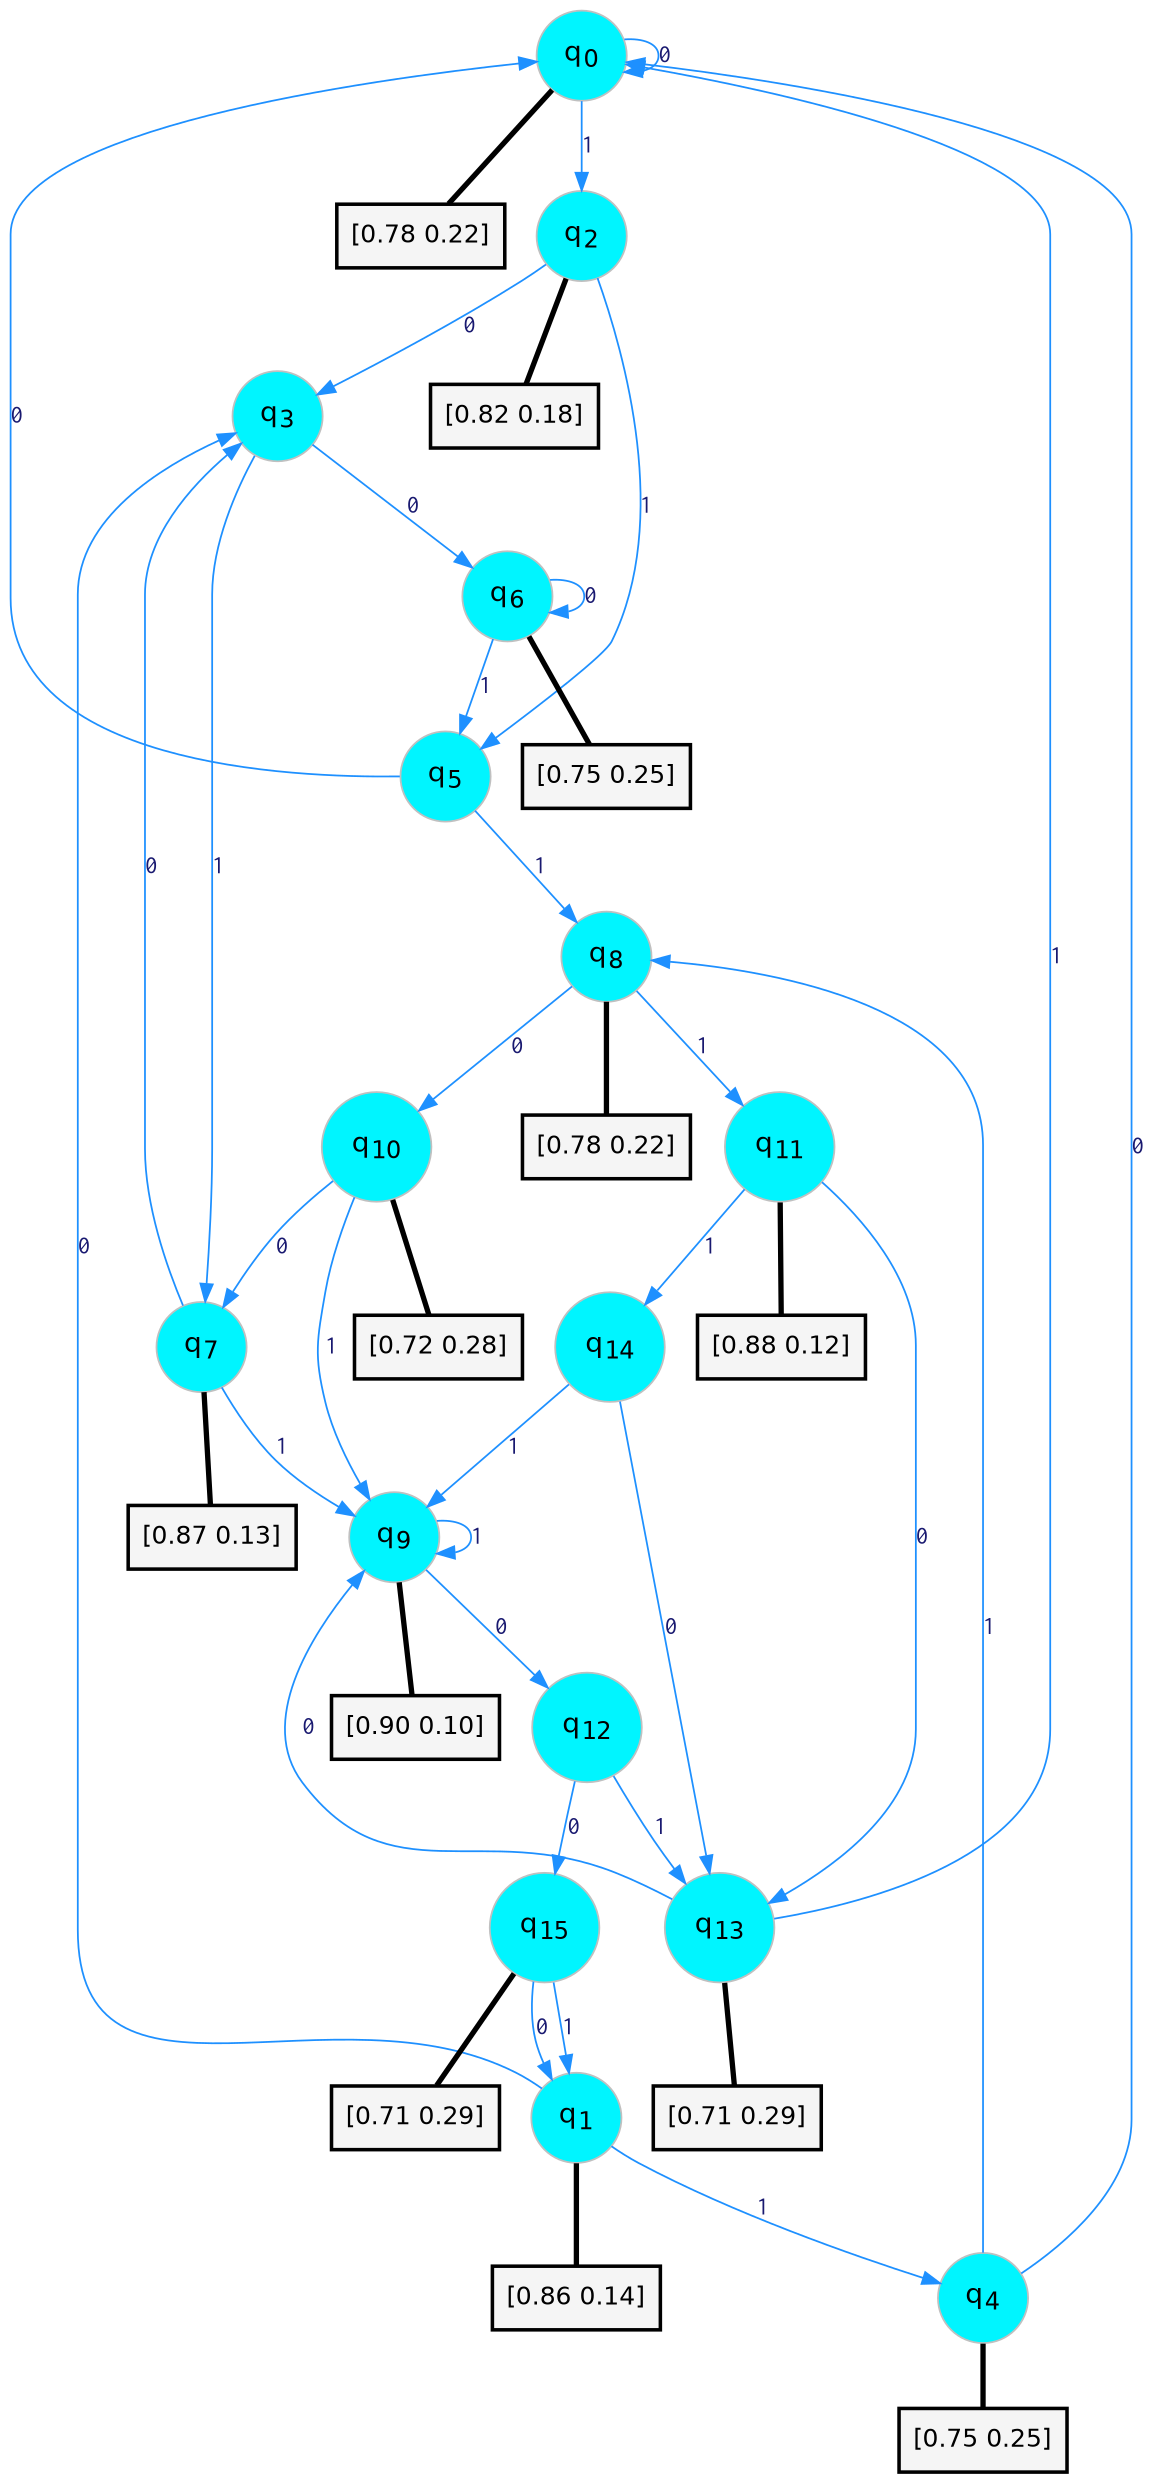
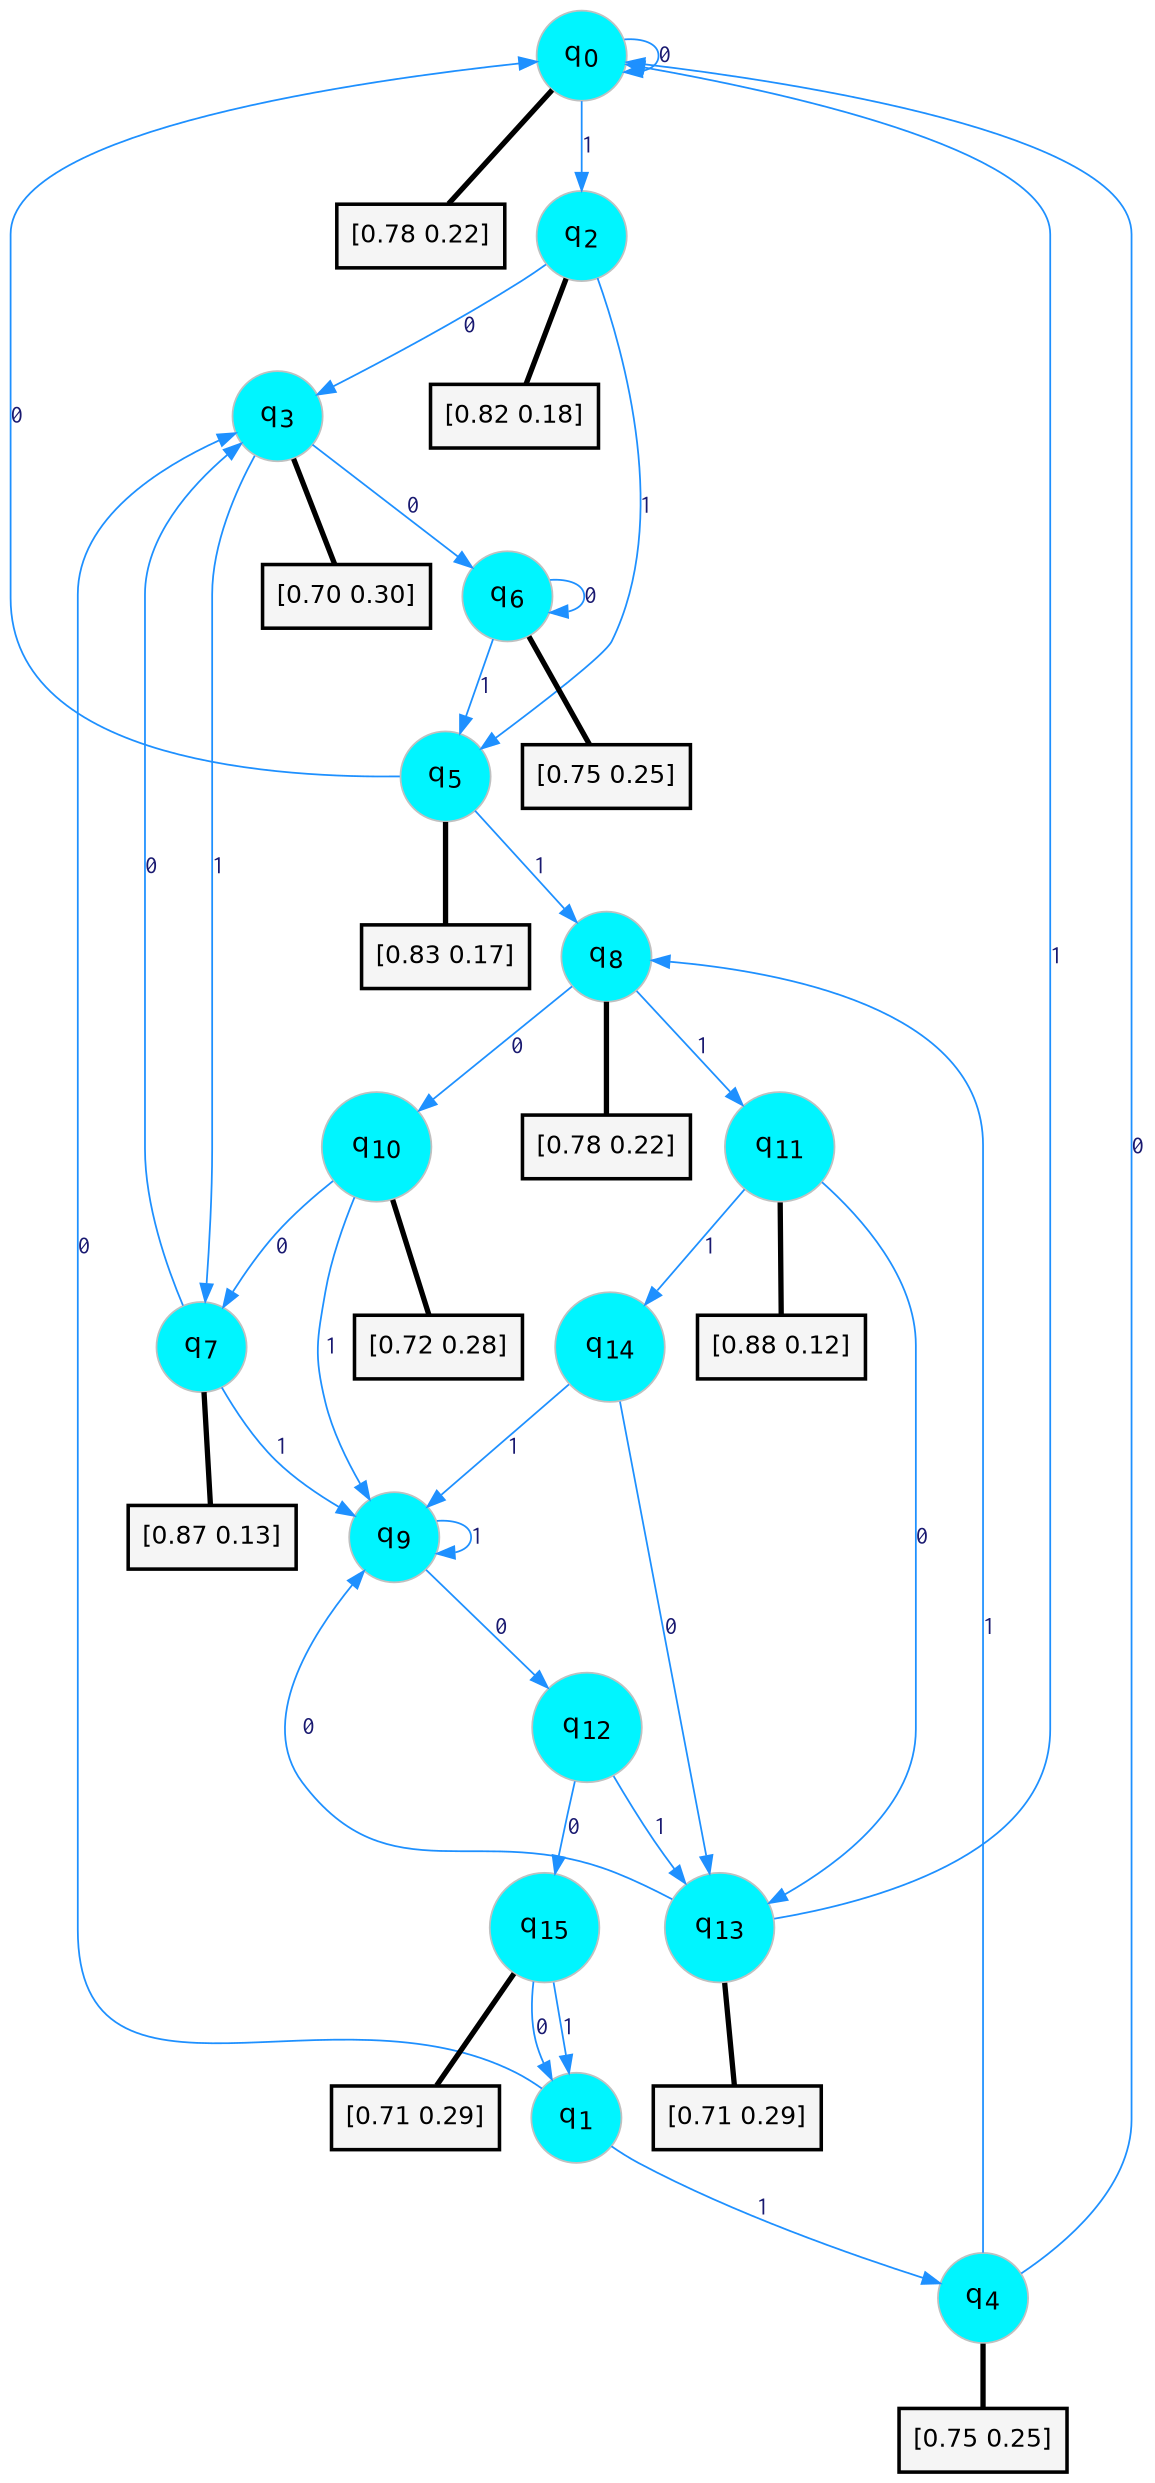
node "[0.70 0.30]": added
node "[0.83 0.17]": added
node "[0.90 0.10]": removed
node "[0.86 0.14]": removed
